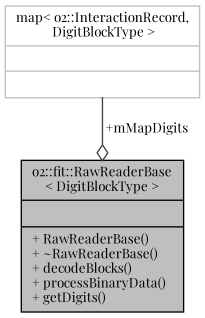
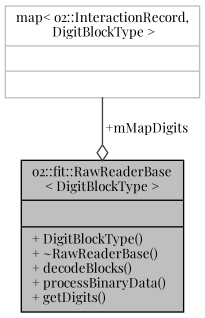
node "o2::fit::RawReaderBase": text "+ RawReaderBase()" -> "+ DigitBlockType()"
